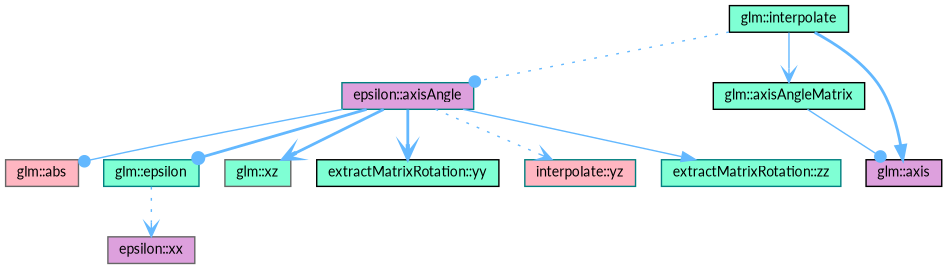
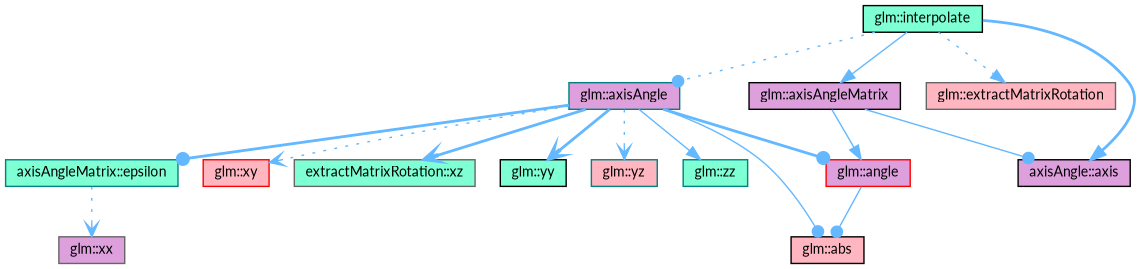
edge "glm::interpolate" -> "glm::axisAngleMatrix": arrowhead vee -> normal
node "epsilon::axisAngle": label "epsilon::axisAngle" -> "glm::axisAngle"
node "glm::axisAngleMatrix": fillcolor aquamarine -> plum
node "glm::extractMatrixRotation": added
node "glm::abs": color gray40 -> black
node "glm::epsilon": label "glm::epsilon" -> "axisAngleMatrix::epsilon"
node "glm::xy": added
node "glm::xz": label "glm::xz" -> "extractMatrixRotation::xz"
node "extractMatrixRotation::yy": label "extractMatrixRotation::yy" -> "glm::yy"
node "interpolate::yz": label "interpolate::yz" -> "glm::yz"
node "extractMatrixRotation::zz": label "extractMatrixRotation::zz" -> "glm::zz"
node "glm::angle": added
node "glm::axis": label "glm::axis" -> "axisAngle::axis"
node "epsilon::xx": label "epsilon::xx" -> "glm::xx"
